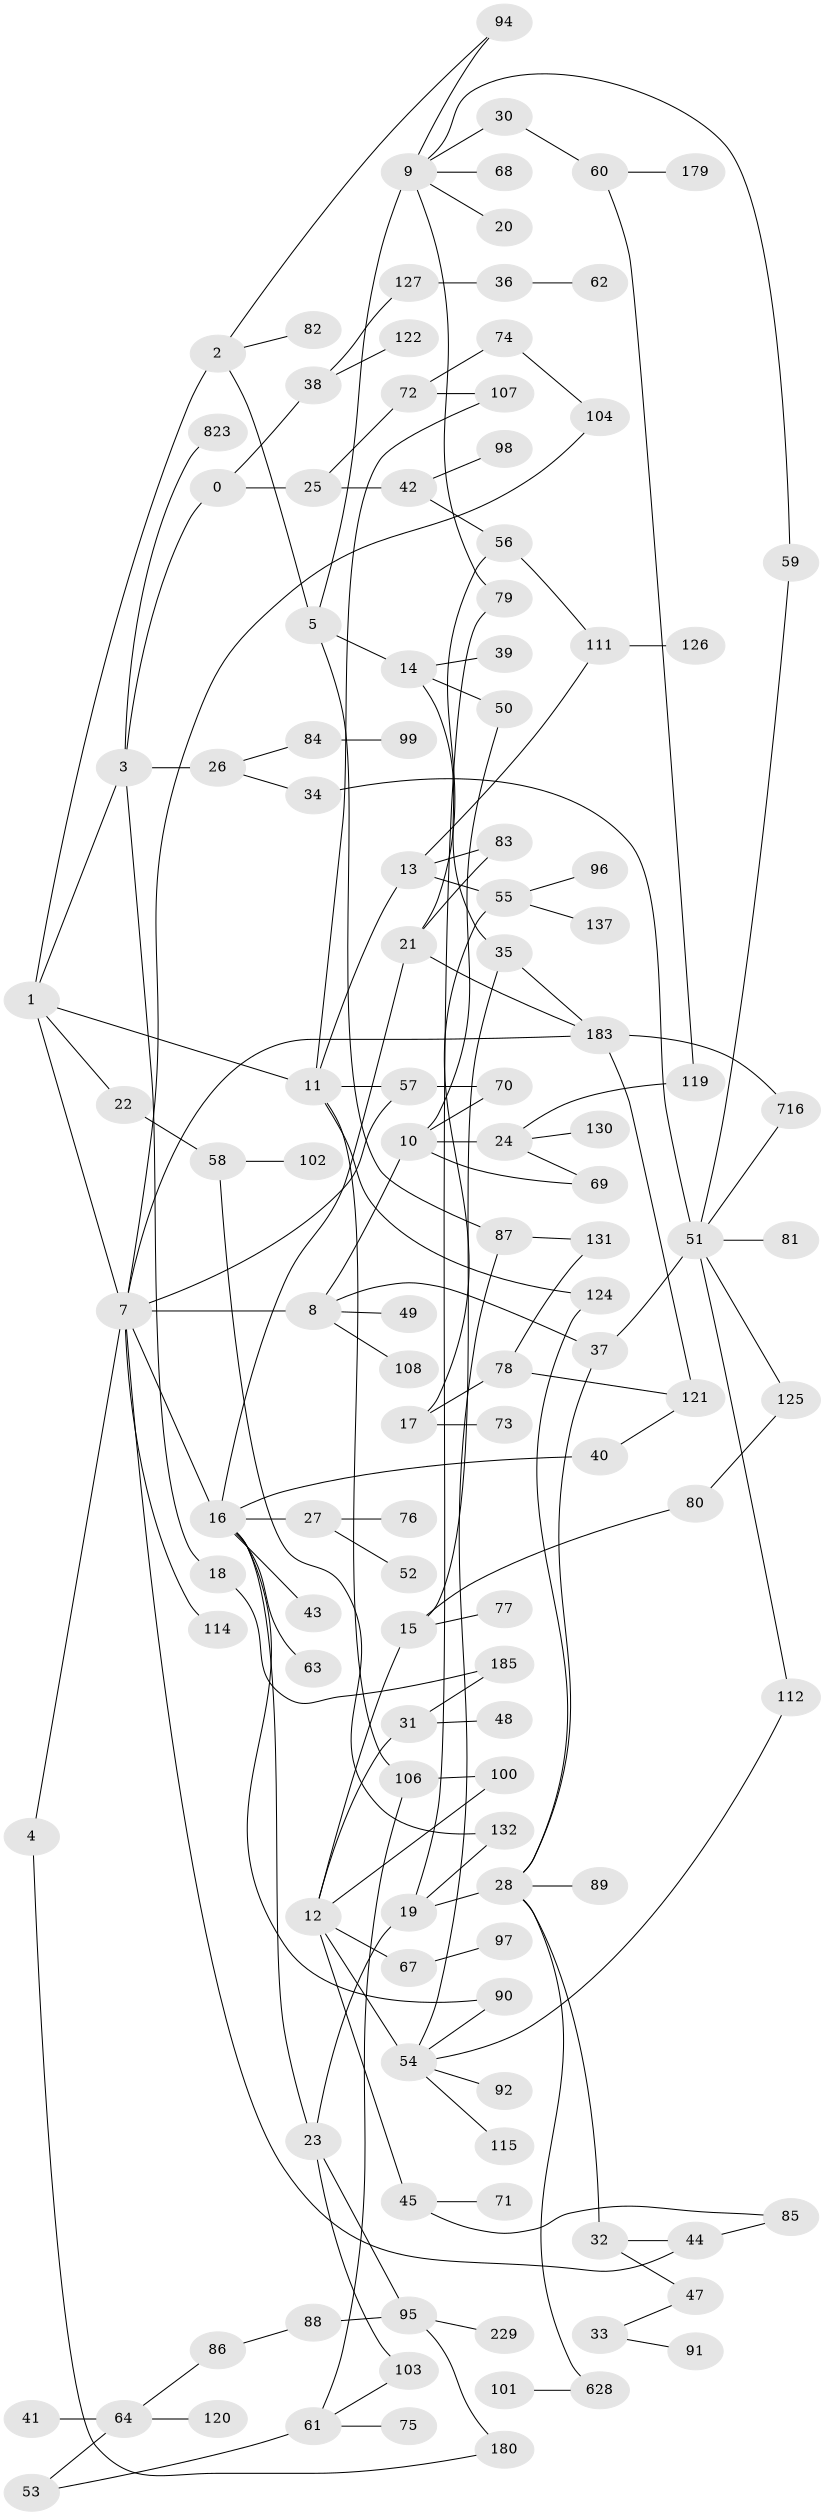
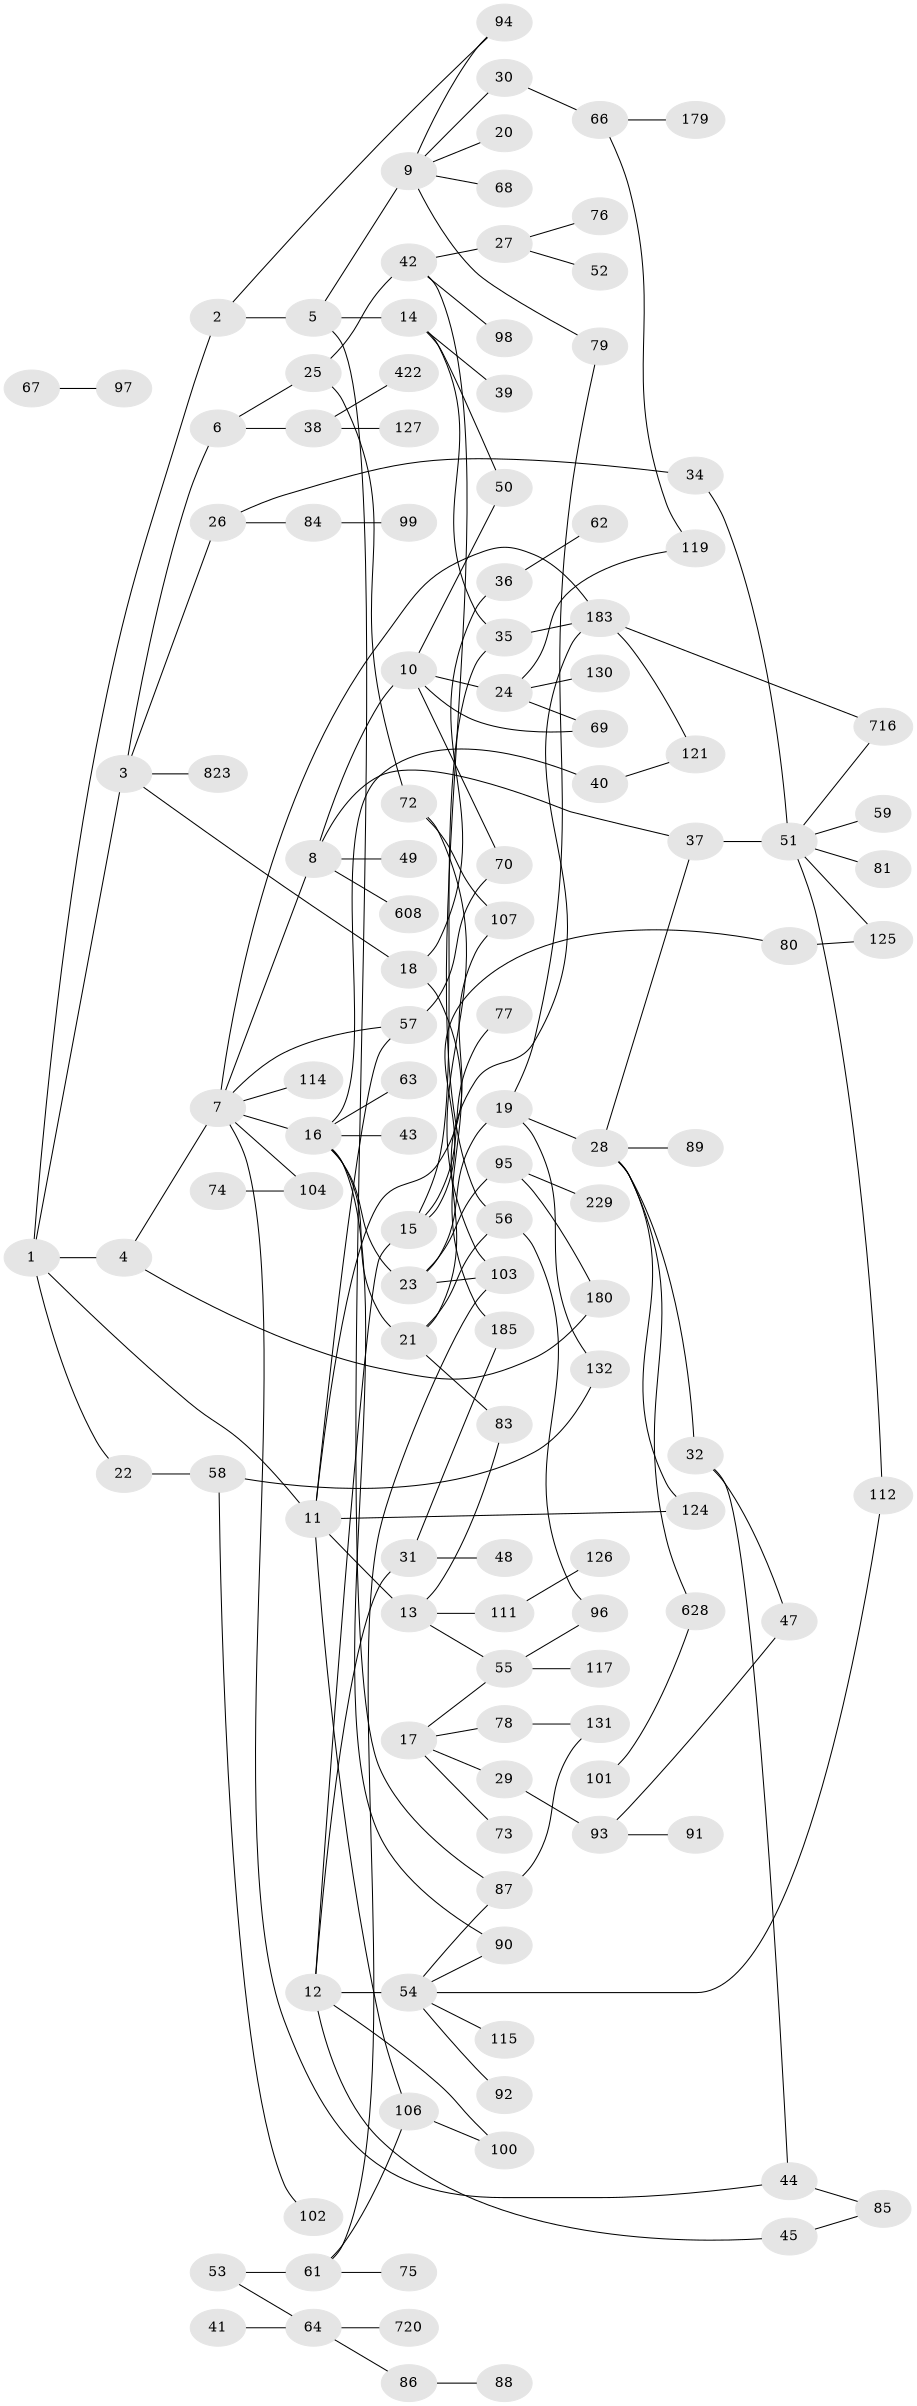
edge "9" -- "59": removed
node "60": label "60" -> "66"
edge "127" -- "36": now "18" -- "36"
node "82": removed
node "122": label "122" -> "422"
edge "74" -- "72": now "103" -- "72"
node "0": label "0" -> "6"
edge "56" -- "111": now "56" -- "96"
node "137": label "137" -> "117"
edge "1" -- "7": now "1" -- "4"
node "108": label "108" -> "608"
edge "78" -- "121": removed
edge "16" -- "27": now "42" -- "27"
node "29": added
edge "12" -- "67": removed
node "71": removed
edge "95" -- "88": removed
node "33": label "33" -> "93"
node "120": label "120" -> "720"
